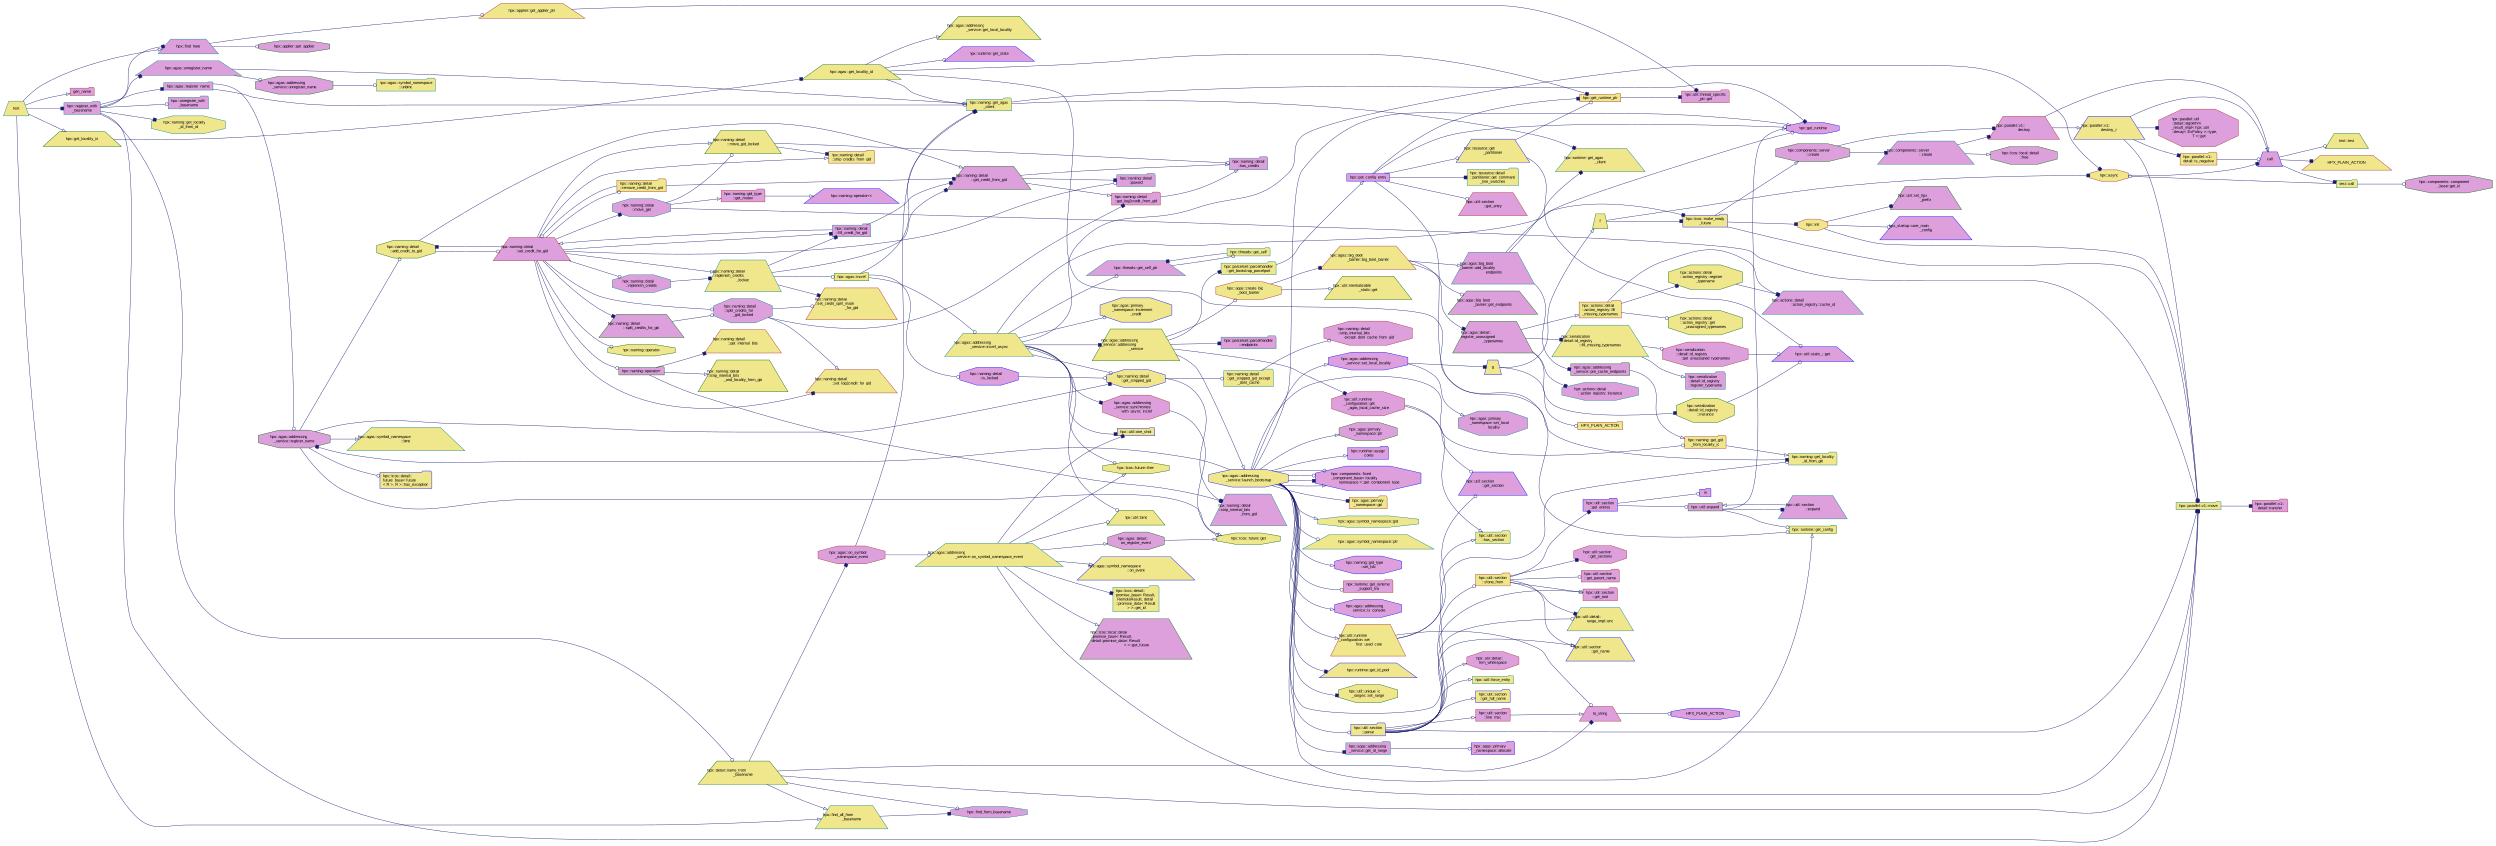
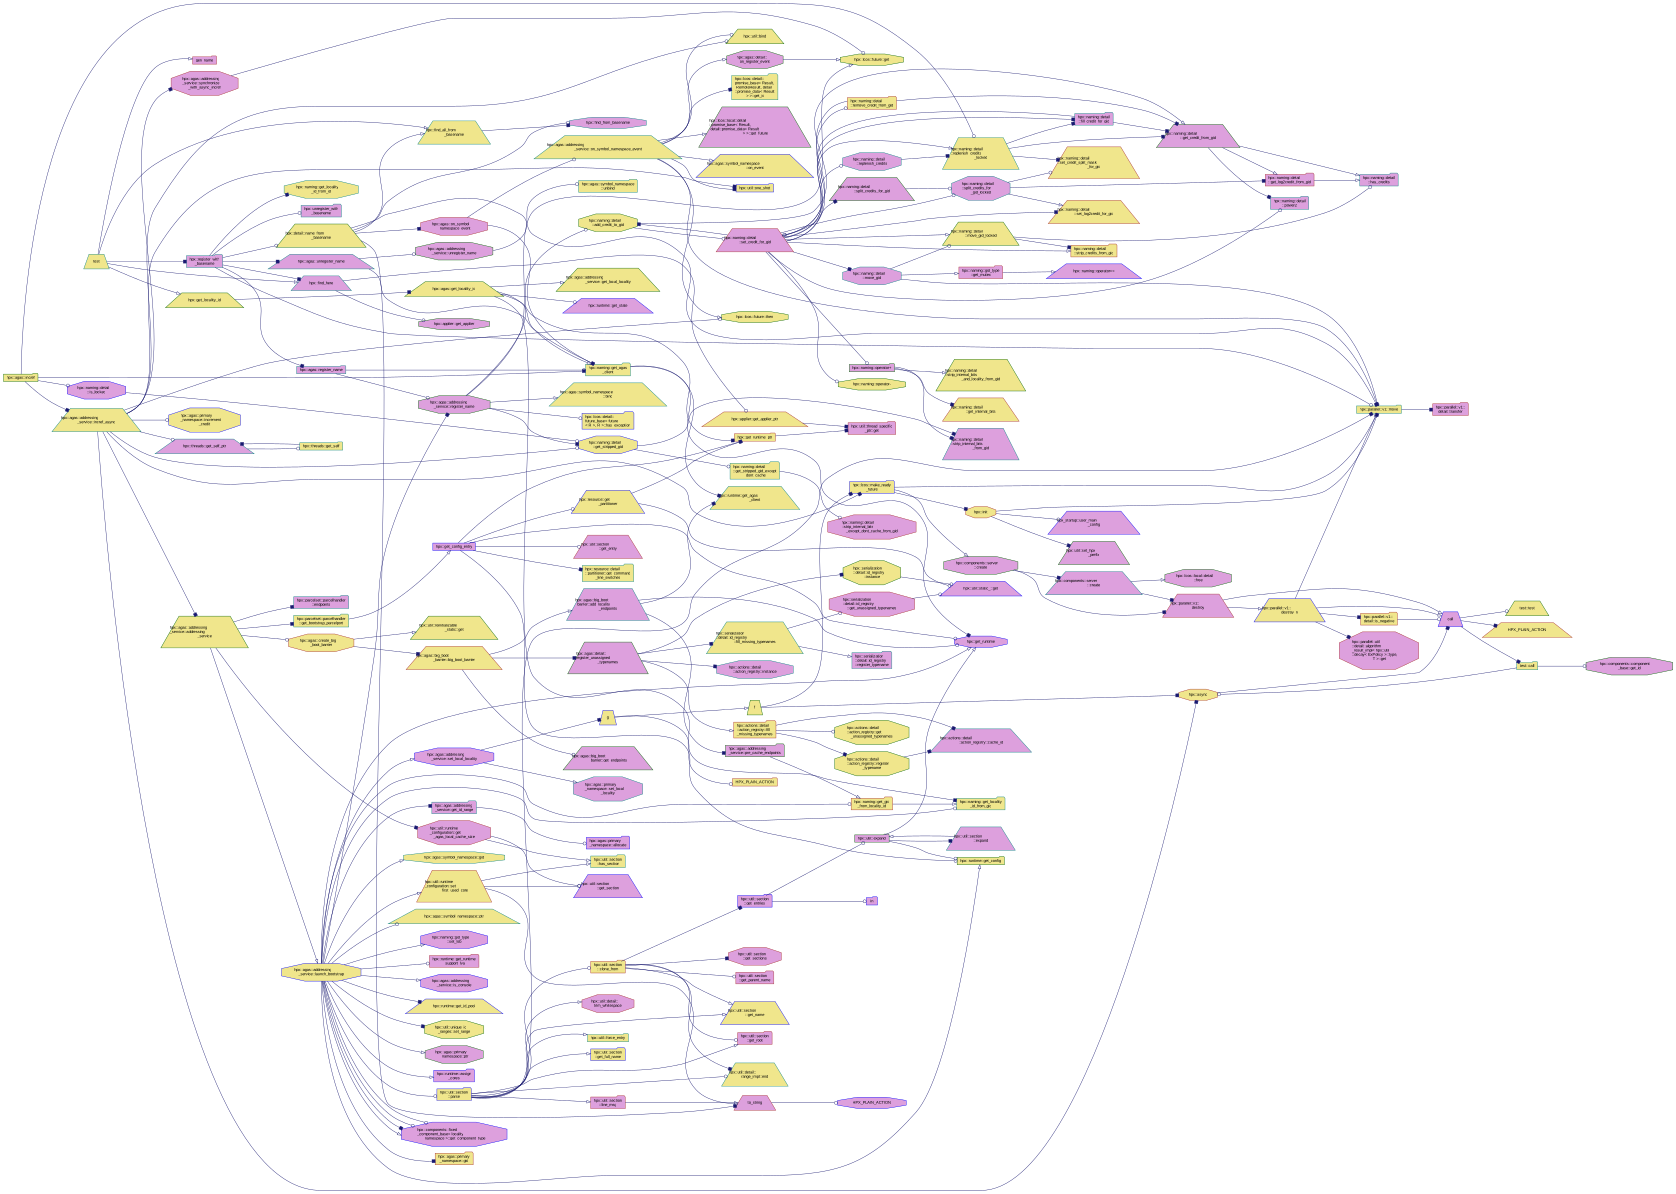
edge "hpx::naming::detail ::replenish_credits _locked" -> "hpx::agas::incref": reversed
edge "hpx::agas::incref" -> "hpx::agas::addressing _service::incref_async": arrowhead odot -> box
